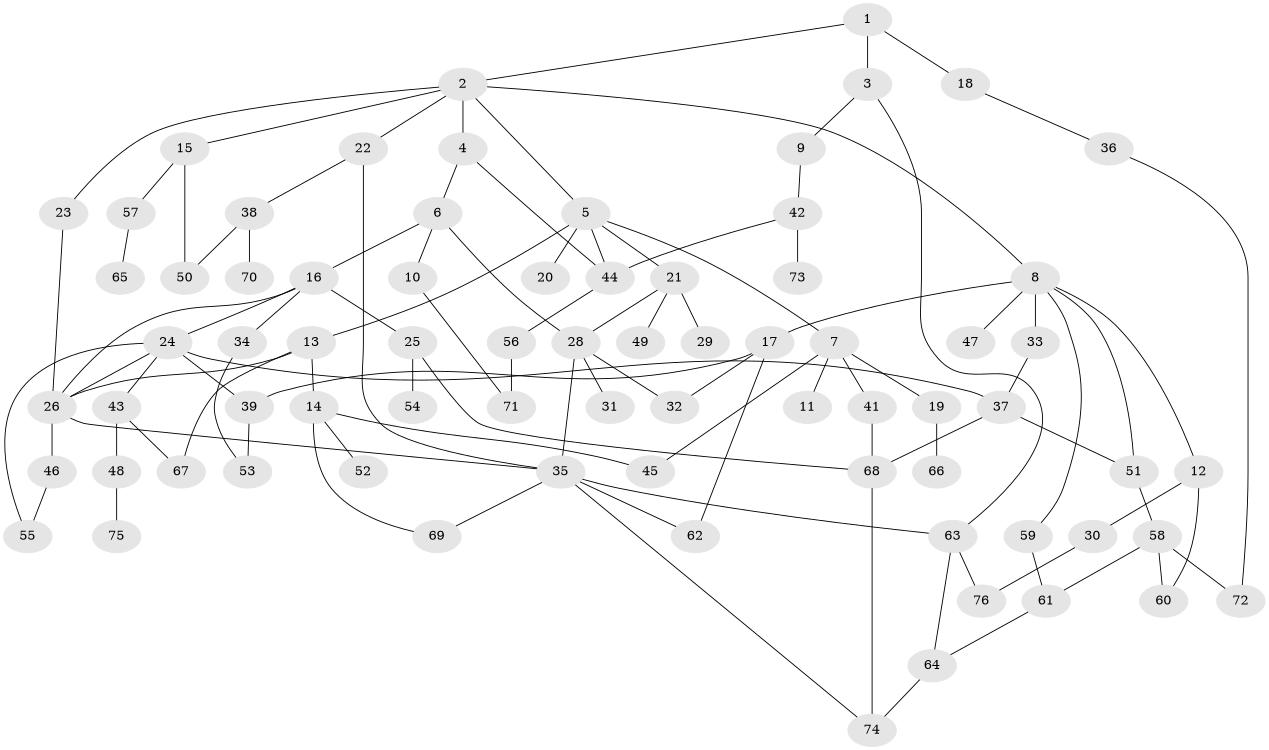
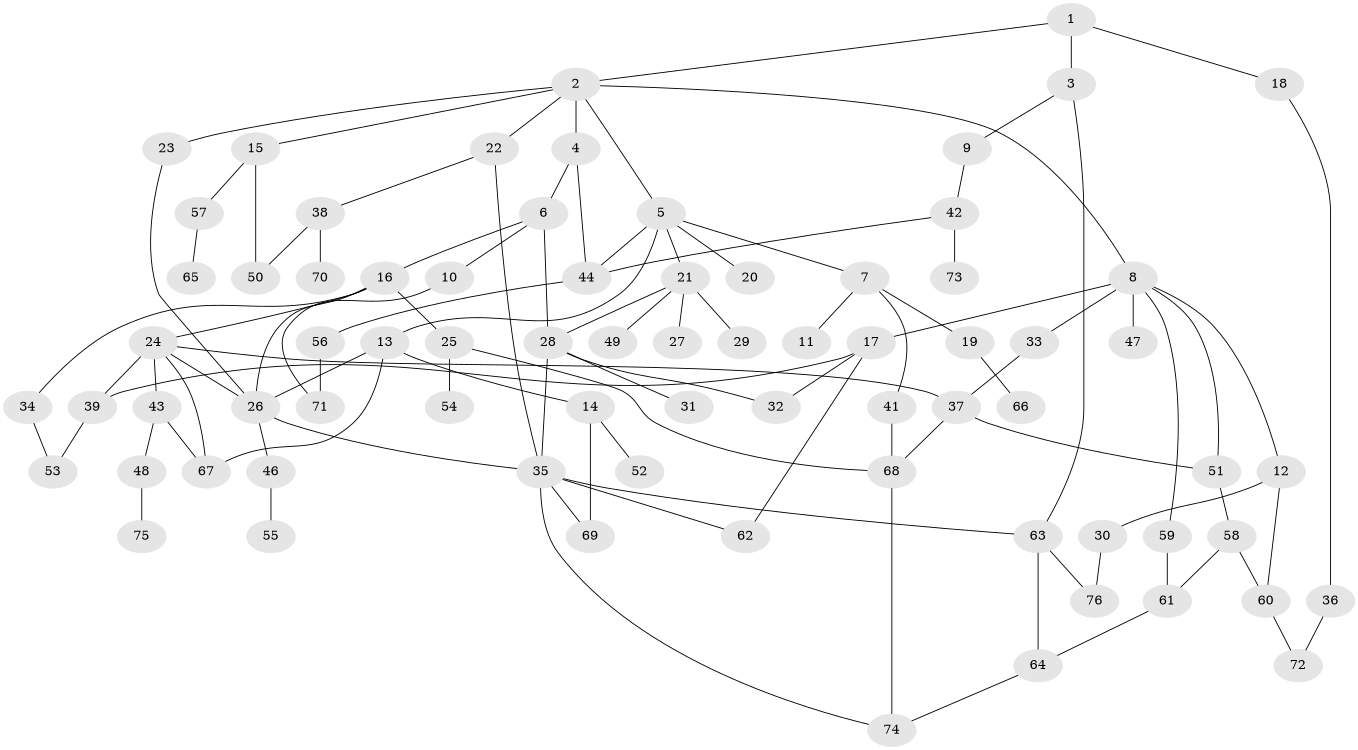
node "27": added
edge "24" -- "55": now "24" -- "67"
node "45": removed
edge "58" -- "72": now "60" -- "72"
